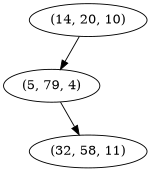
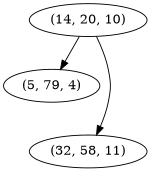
edge "(5, 79, 4)" -> "(32, 58, 11)": now "(14, 20, 10)" -> "(32, 58, 11)"
